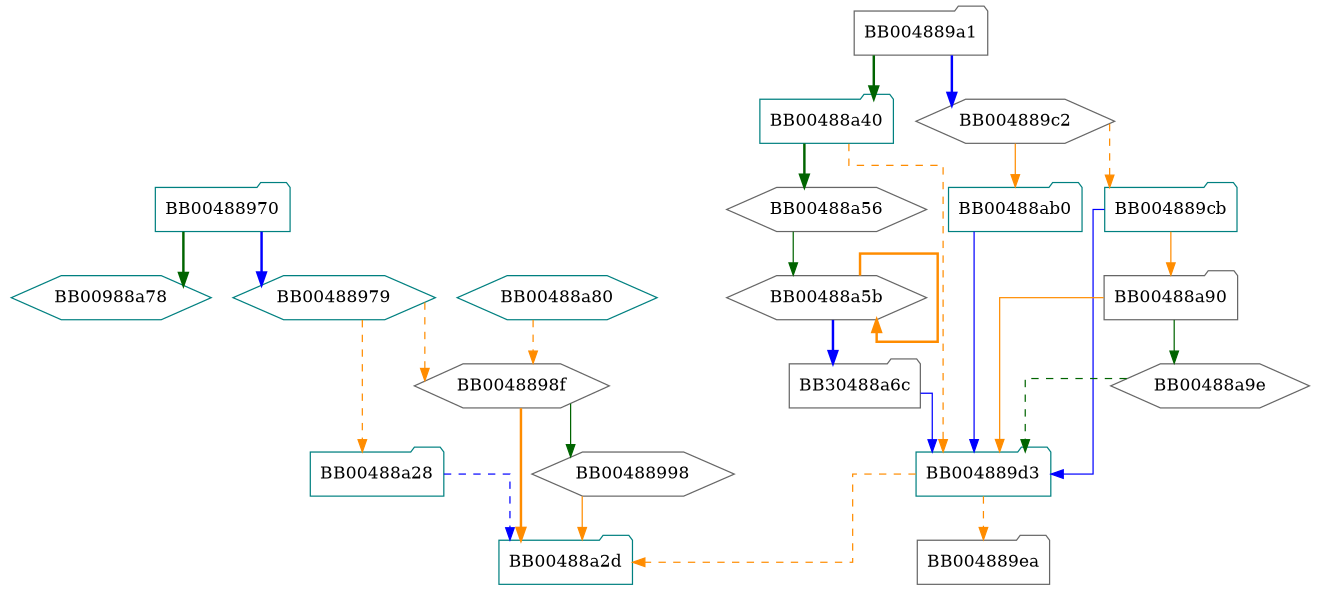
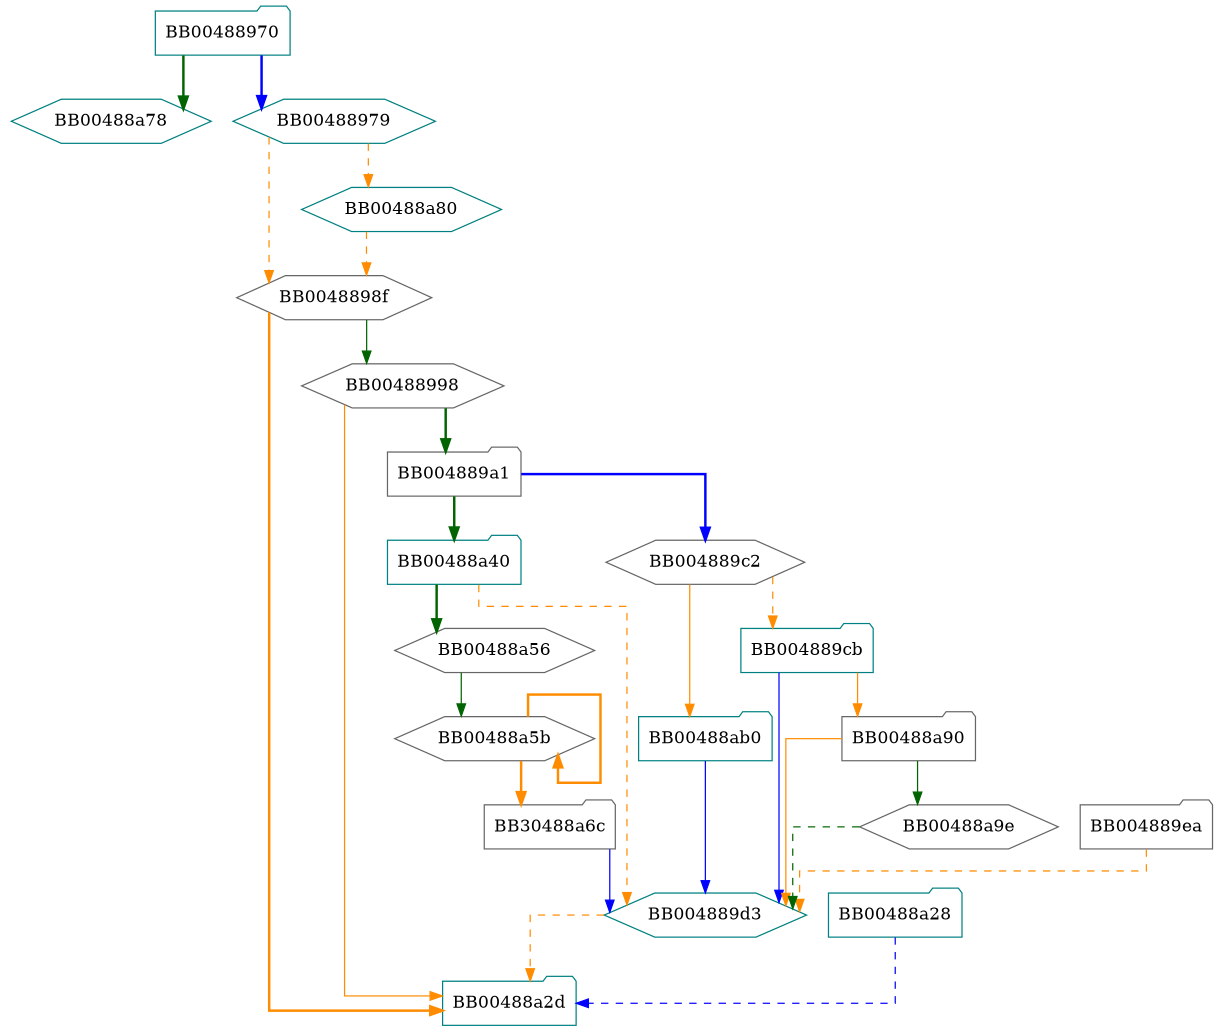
node "BB00988a78": label "BB00988a78" -> "BB00488a78"
edge "BB00488a5b" -> "BB30488a6c": color blue -> darkorange
edge "BB00488979" -> "BB00488a28": now "BB00488979" -> "BB00488a80"
edge "BB00488998" -> "BB004889a1": added
node "BB004889d3": shape folder -> hexagon
edge "BB004889d3" -> "BB004889ea": reversed
